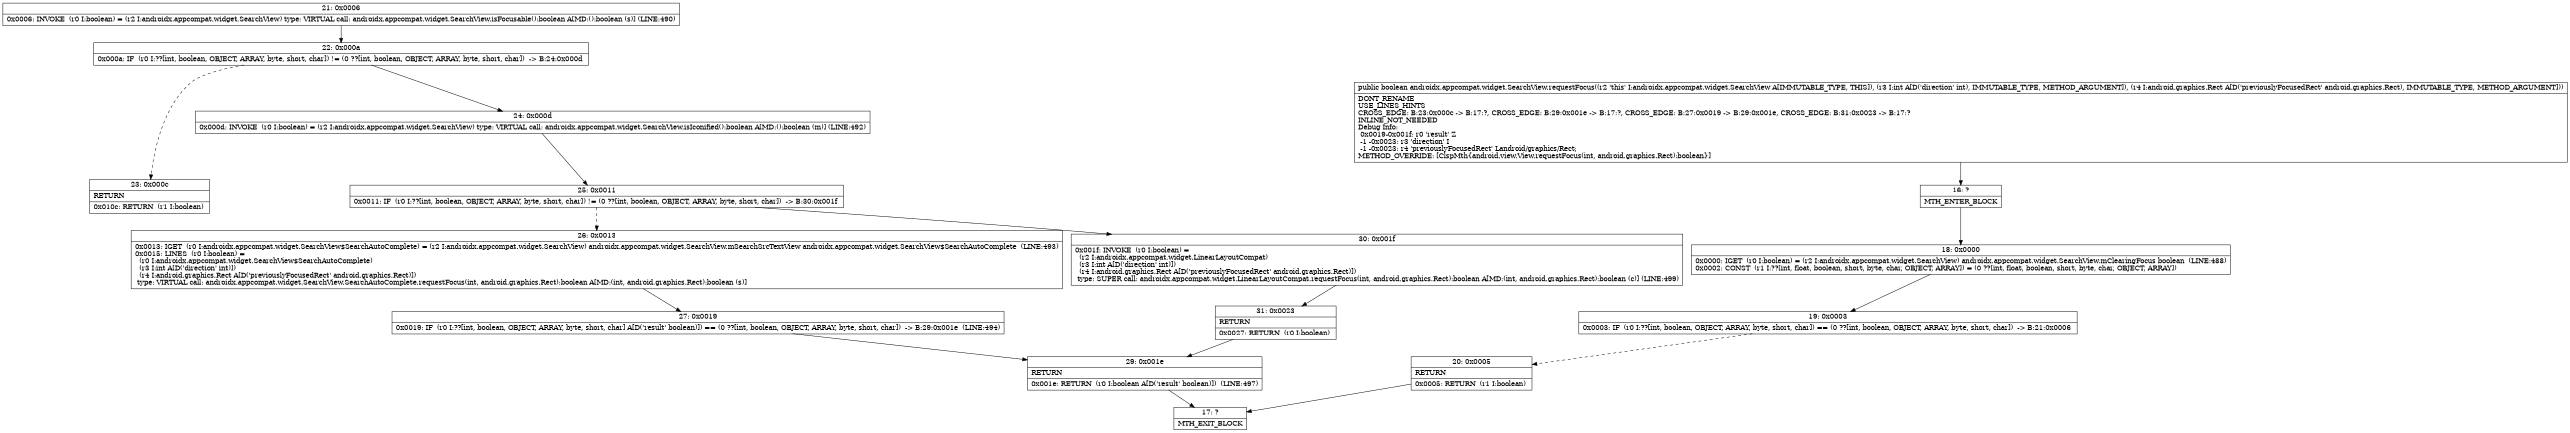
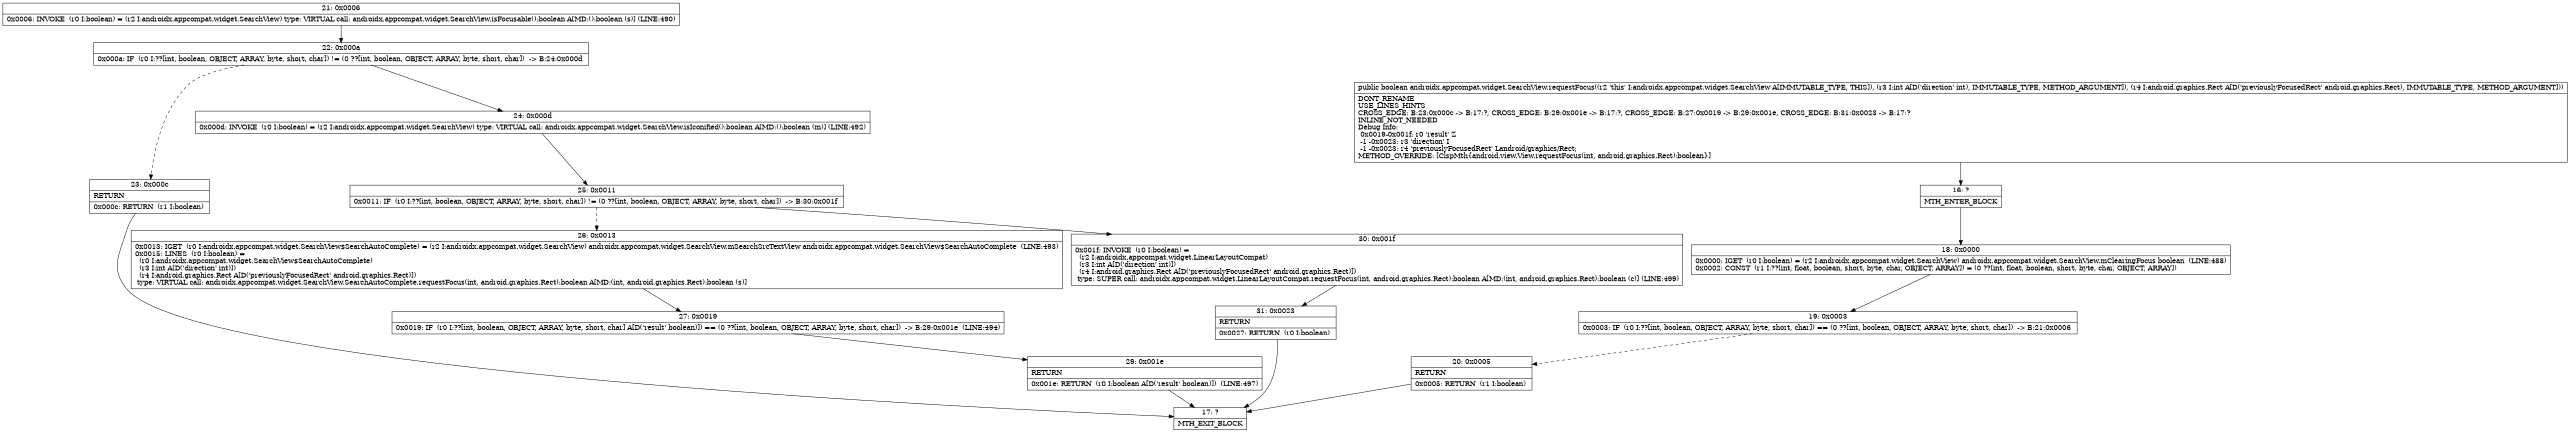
node "23: 0x000c": text "0x010c: RETURN  (r1 I:boolean)" -> "0x000c: RETURN  (r1 I:boolean)"
edge "31: 0x0023" -> "29: 0x001e": now "31: 0x0023" -> "17: ?"
edge "23: 0x000c" -> "17: ?": added
